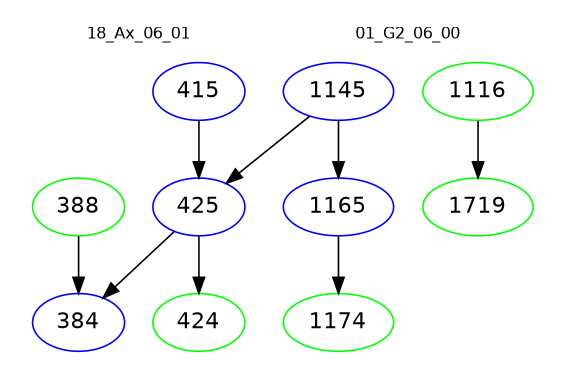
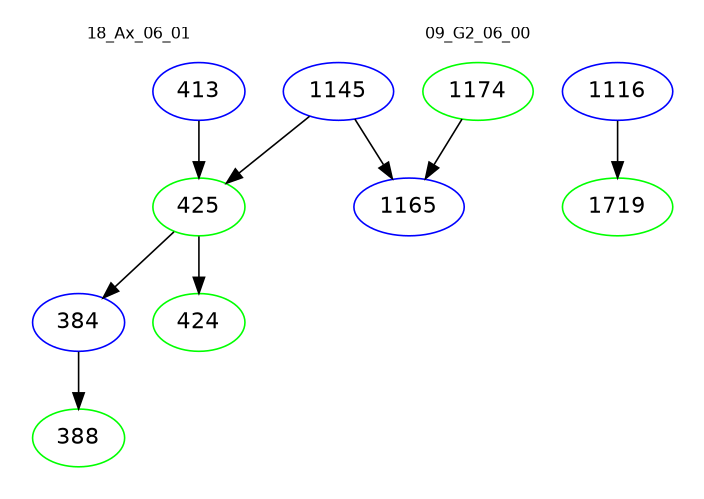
cluster "01_G2_06_00": label "01_G2_06_00" -> "09_G2_06_00"
node "415": label "415" -> "413"
node "1116": color green -> blue
node "425": color blue -> green
edge "388" -> "384": reversed
edge "1165" -> "1174": reversed
